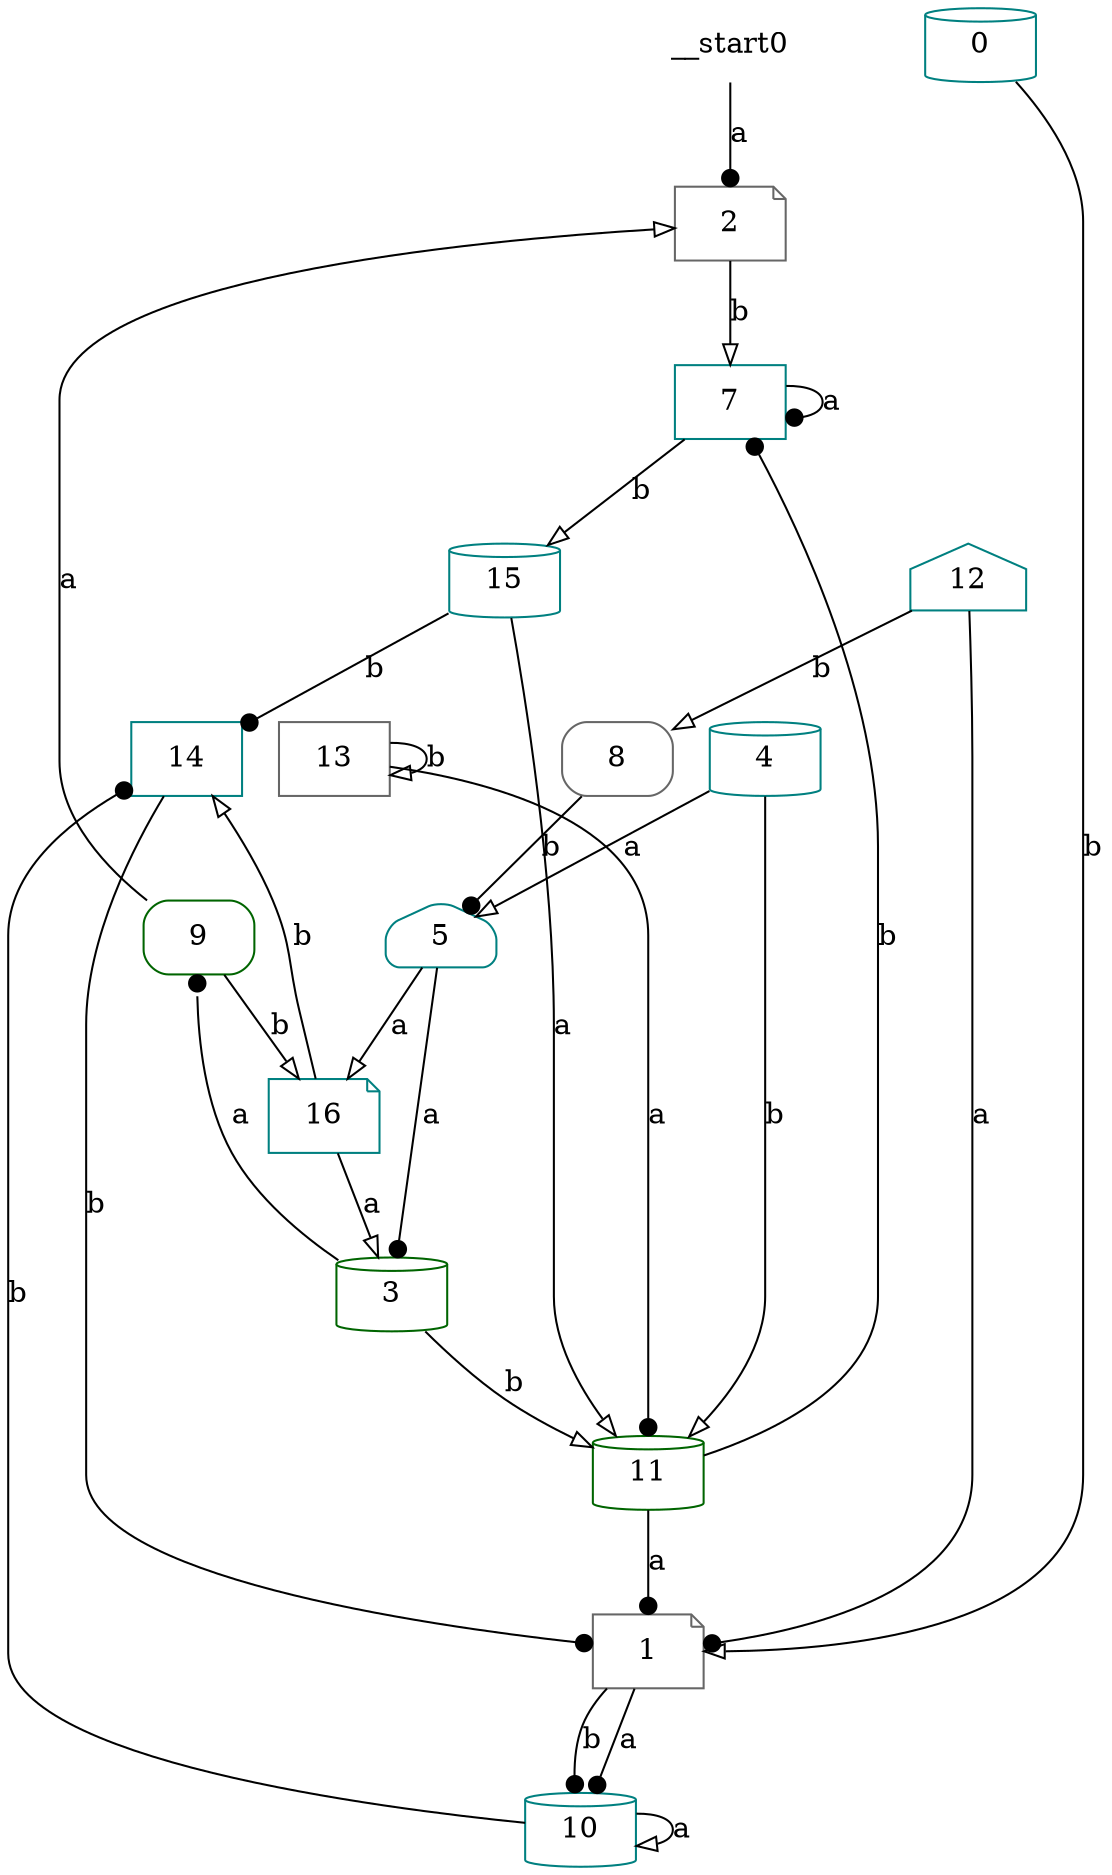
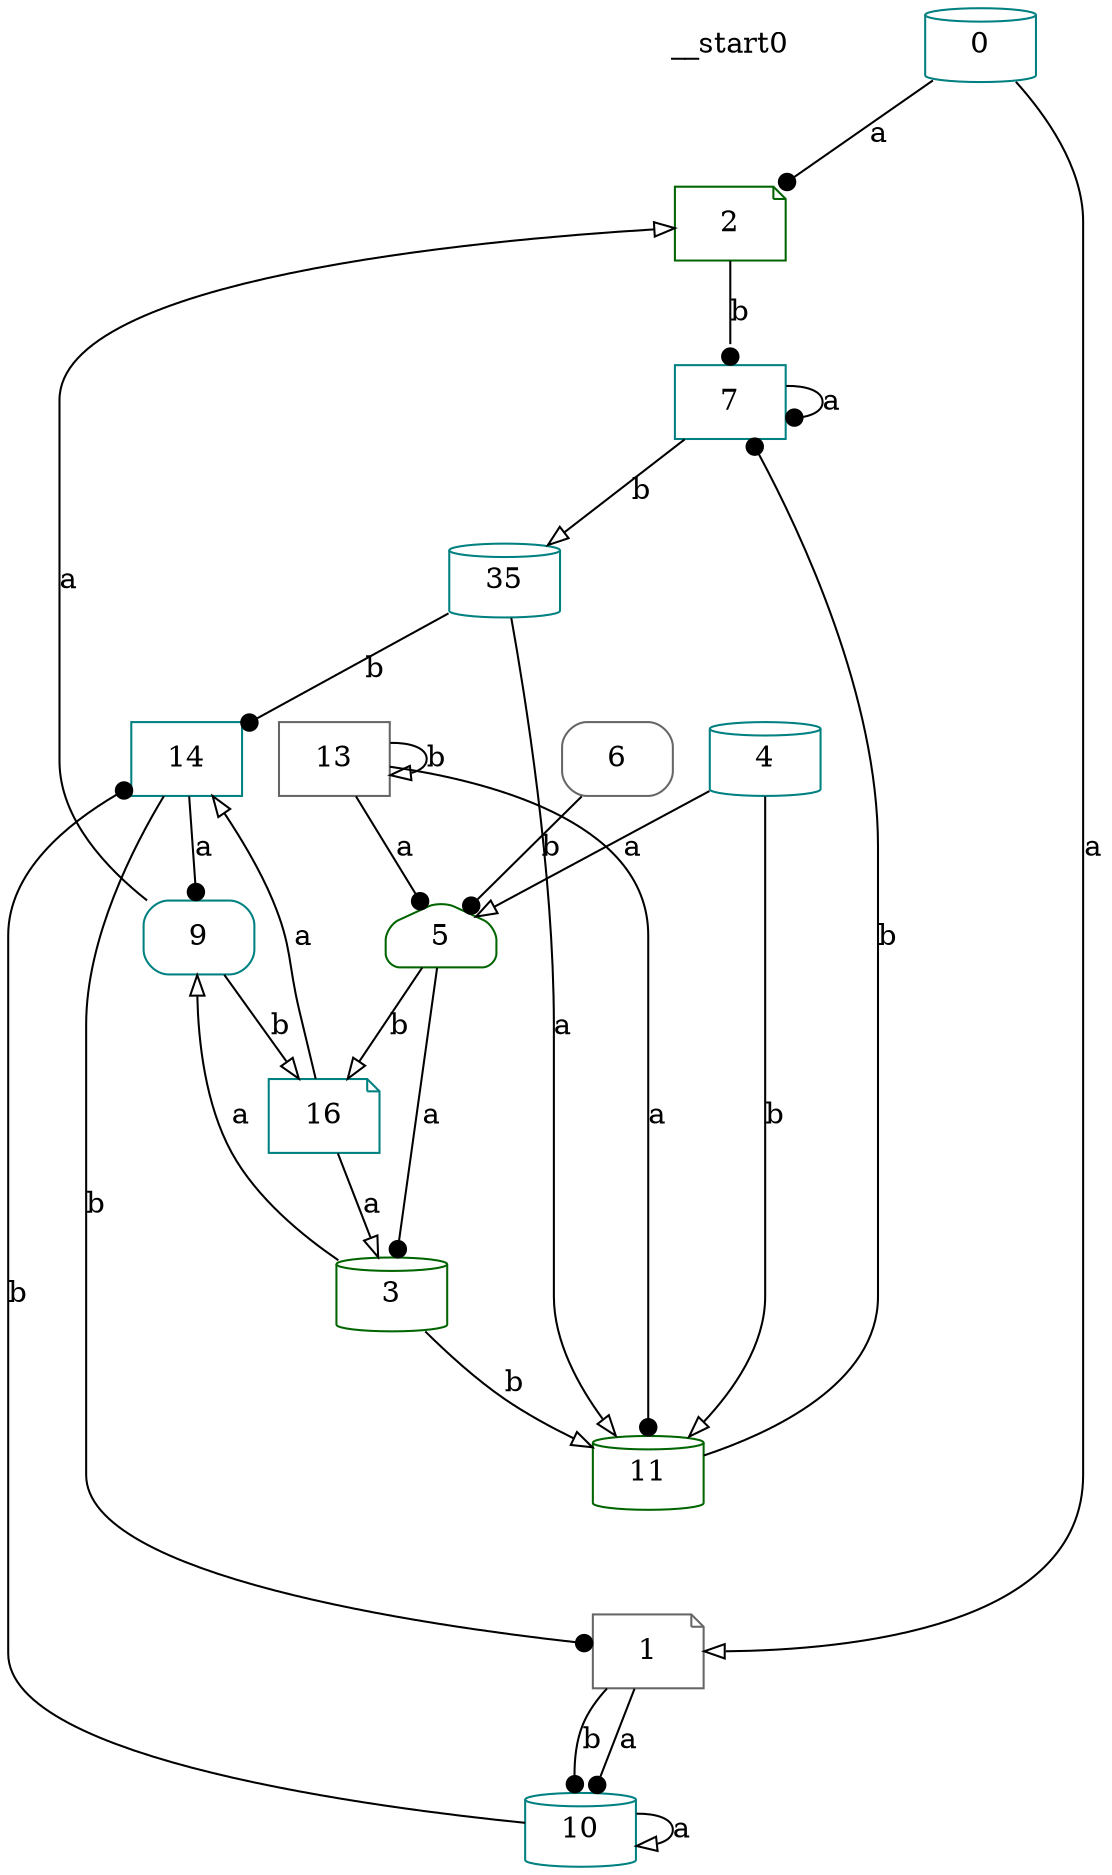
edge "__start0" -> "2": now "0" -> "2"
node "2": color gray40 -> darkgreen
edge "2" -> "7": arrowhead onormal -> dot
node "15": label "15" -> "35"
node "12": removed
node "8": label "8" -> "6"
edge "14" -> "9": added, label "a"
edge "13" -> "5": added, label "a"
edge "0" -> "1": label "b" -> "a"
node "9": color darkgreen -> teal
edge "16" -> "14": label "b" -> "a"
node "5": color teal -> darkgreen
edge "5" -> "16": label "a" -> "b"
edge "3" -> "9": arrowhead dot -> onormal
edge "11" -> "1": removed, label "a"
